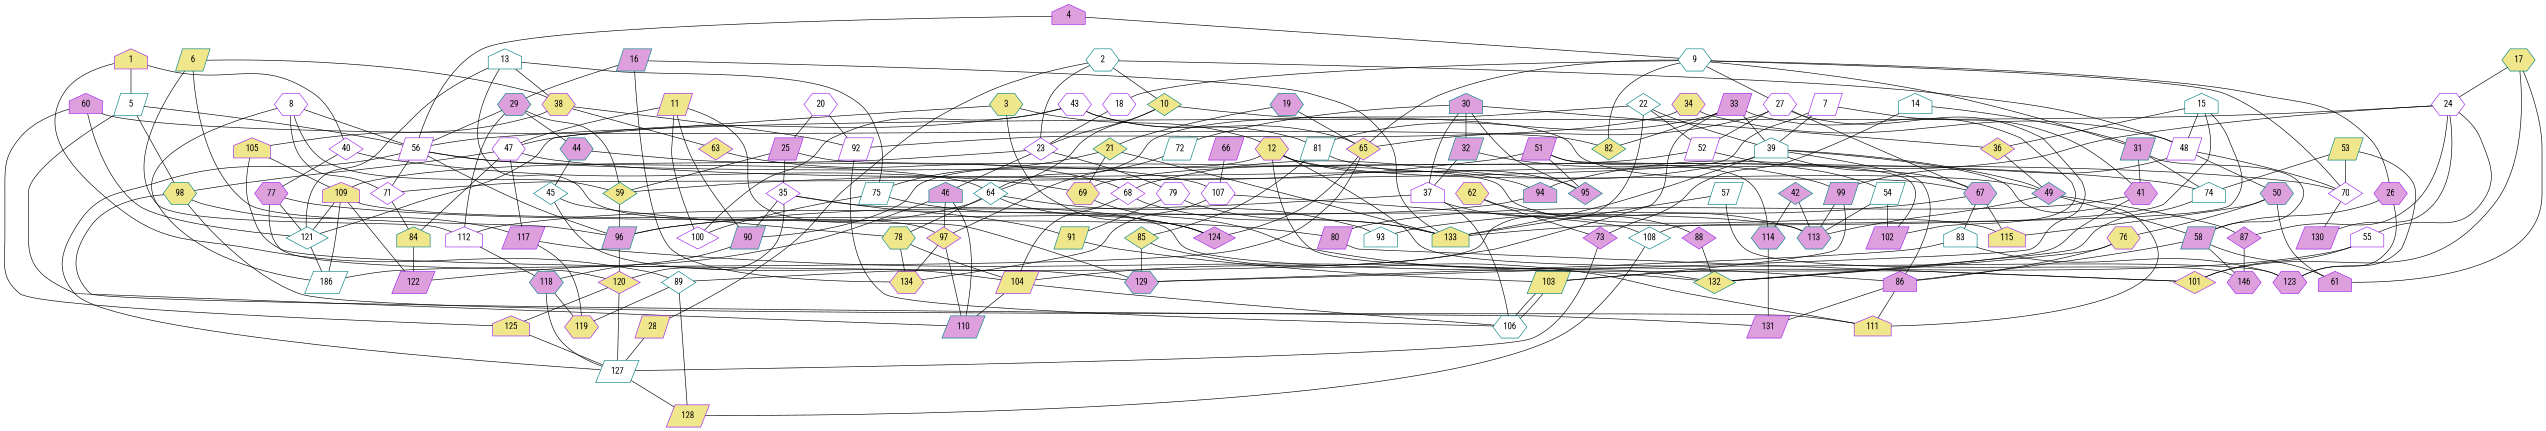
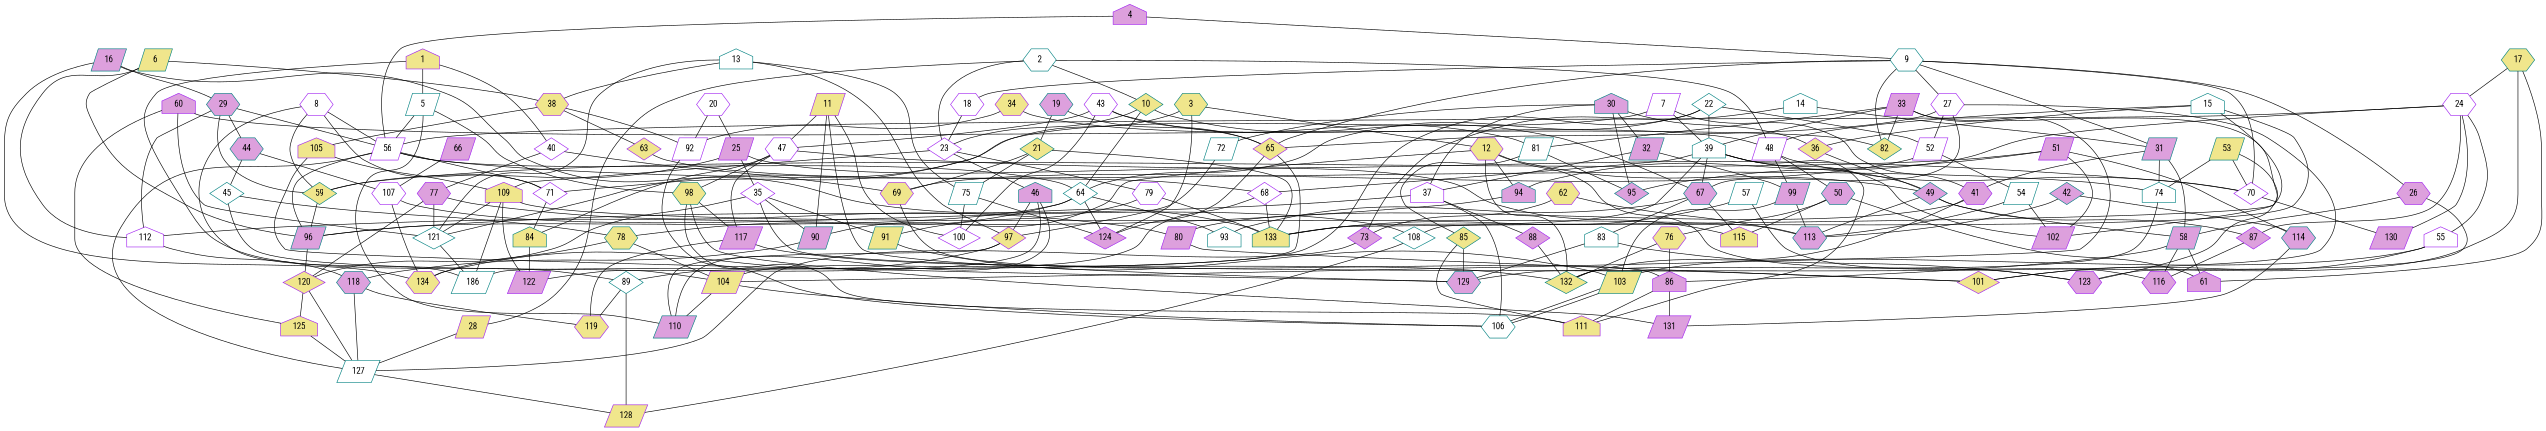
edge "39" -- "86": now "39" -- "102"
node "146": label "146" -> "116"
